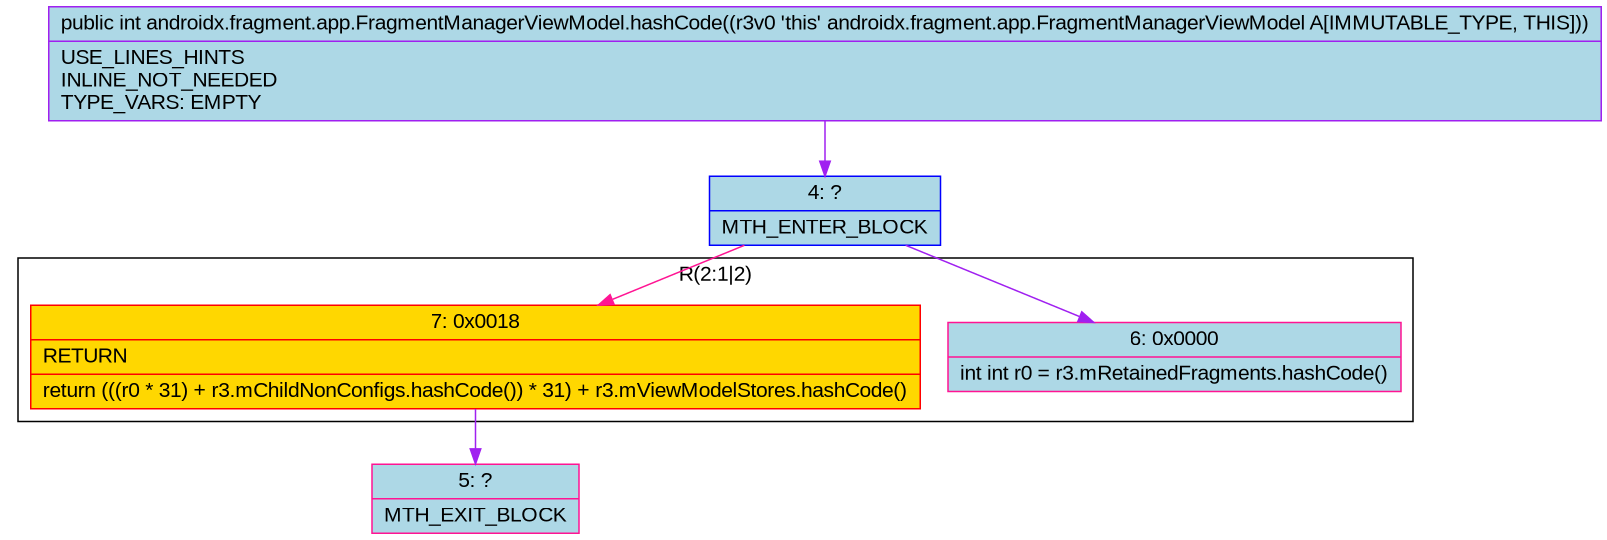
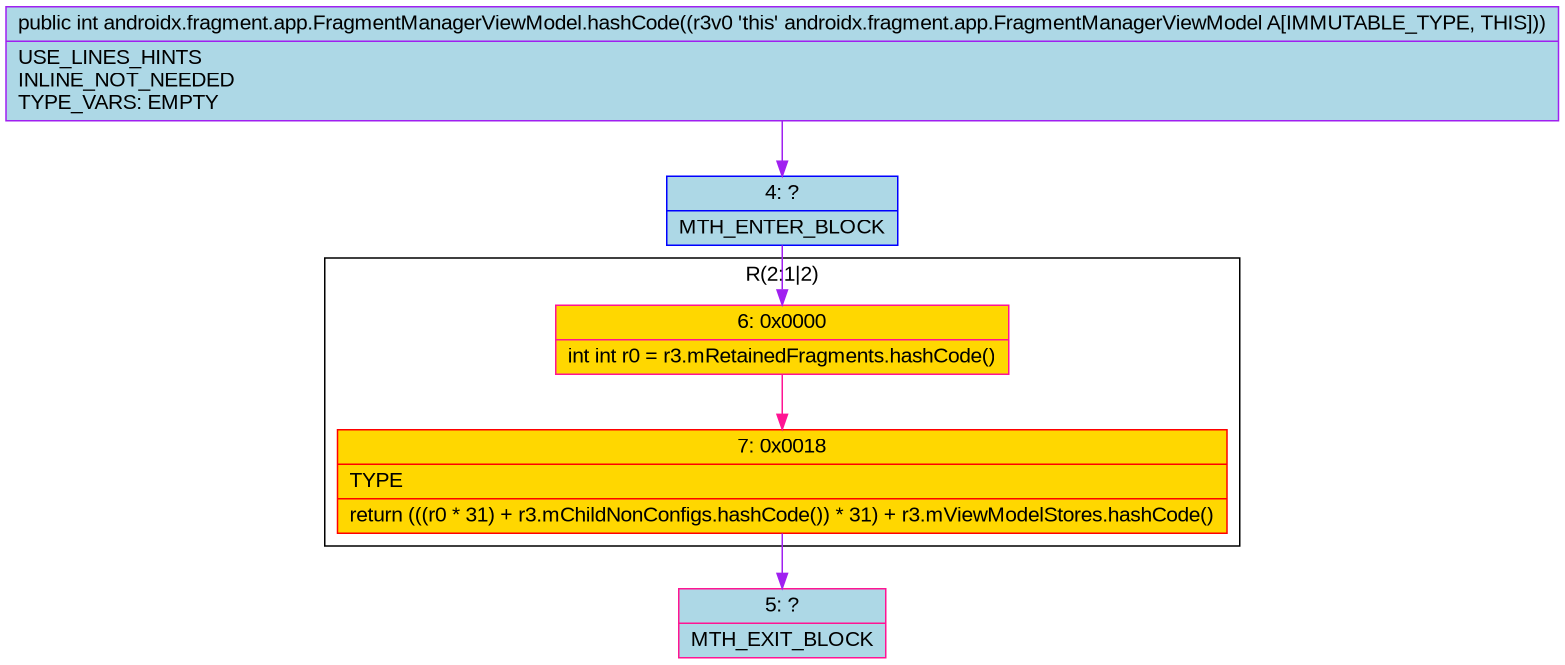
edge "4: ?" -> "7: 0x0018": now "6: 0x0000" -> "7: 0x0018"
node "7: 0x0018": text "RETURN" -> "TYPE"
node "6: 0x0000": fillcolor lightblue -> gold
